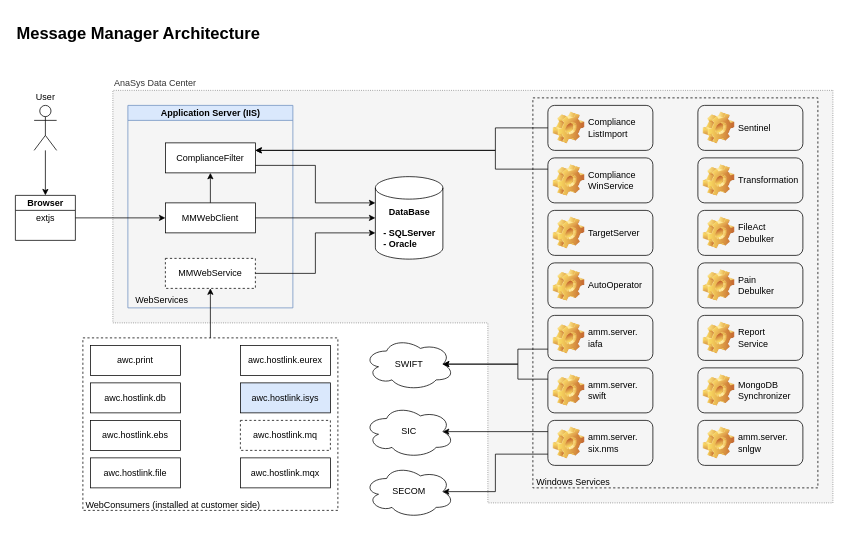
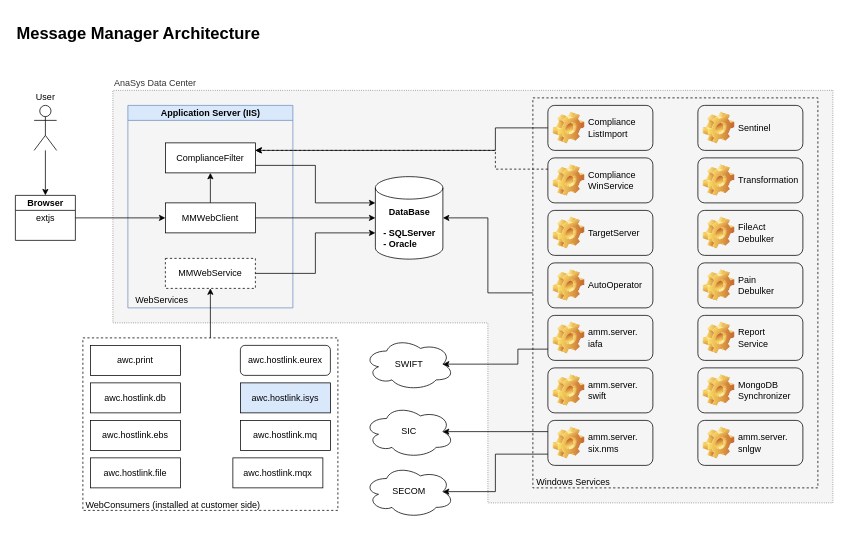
edge "Compliance WinService" -> "ComplianceFilter": style solid -> dashed
edge "Windows Services" -> "DataBase - SQLServer - Oracle": added
node "awc.hostlink.eurex": shape rectangle -> rounded rectangle
edge "amm.server. swift" -> "SWIFT": removed
node "awc.hostlink.mq": style dashed -> solid
node "awc.hostlink.mqx": moved (285, 473) -> (278, 473)
